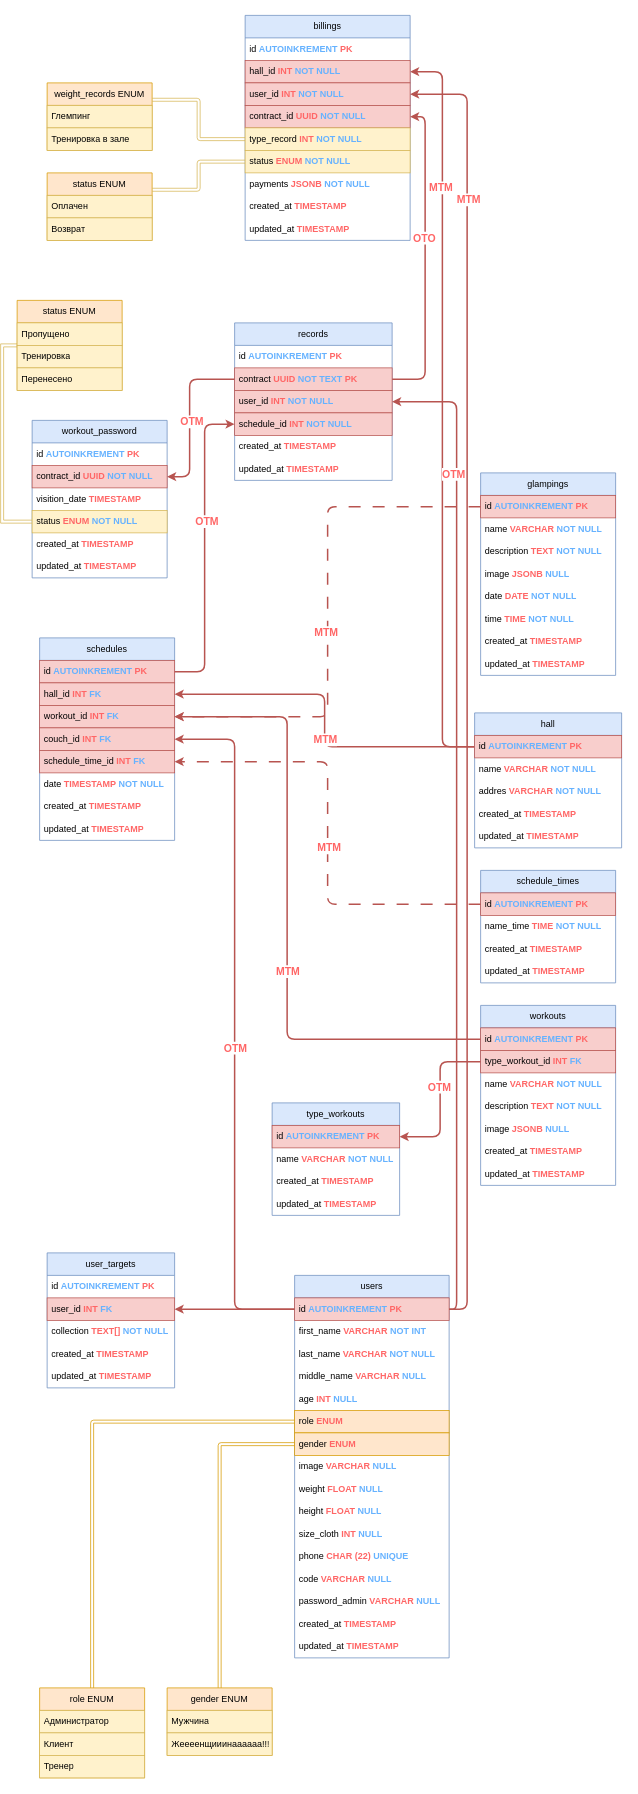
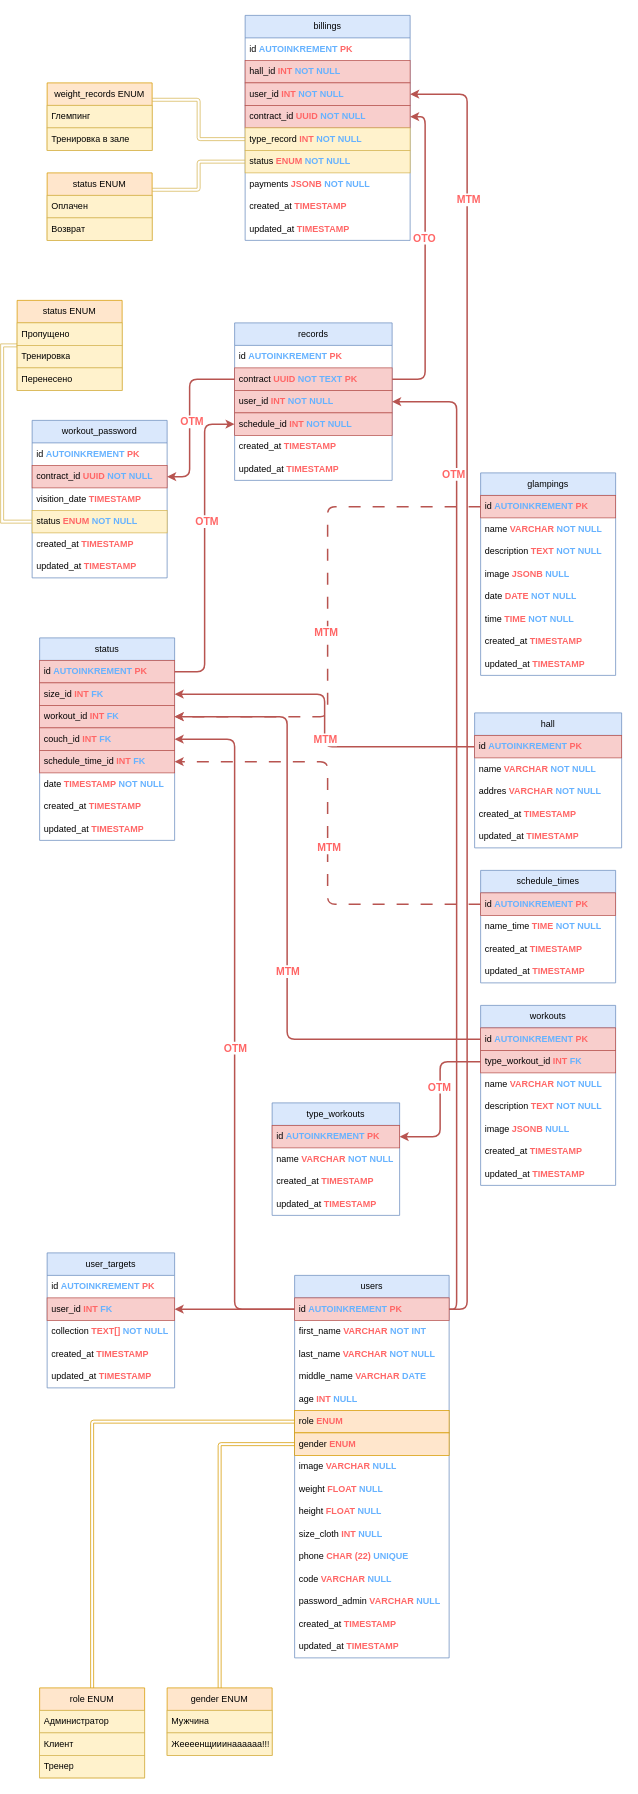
edge "hall" -> "hall_id INT NOT NULL": removed, label "MTM"
node "schedules": label "schedules" -> "status"
node "hall_id INT FK": label "hall_id INT FK" -> "size_id INT FK"
node "middle_name VARCHAR NULL": label "middle_name VARCHAR NULL" -> "middle_name VARCHAR DATE"
